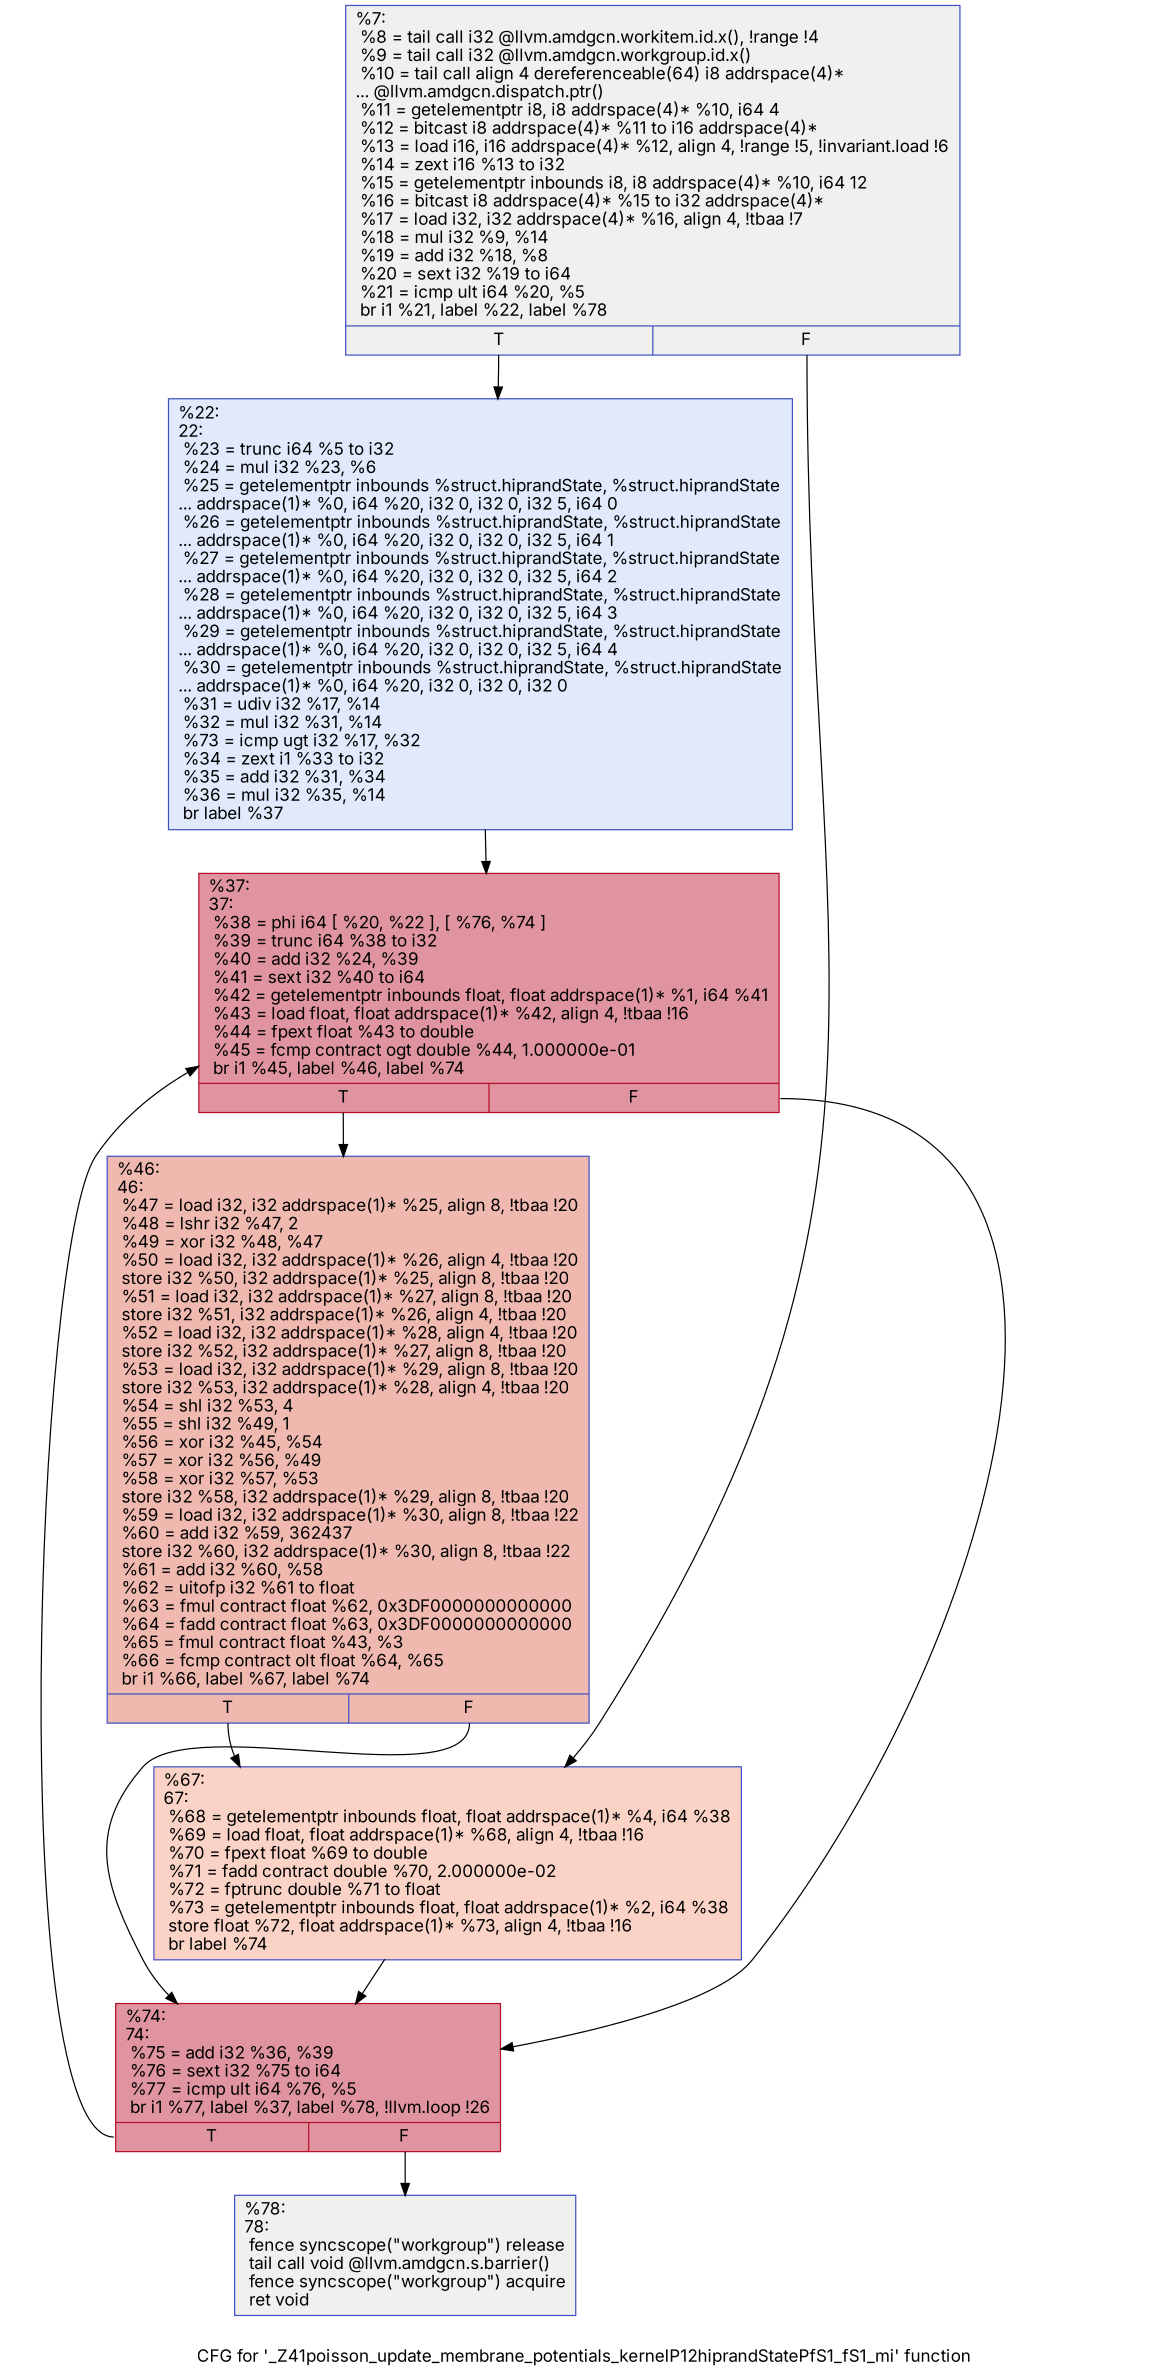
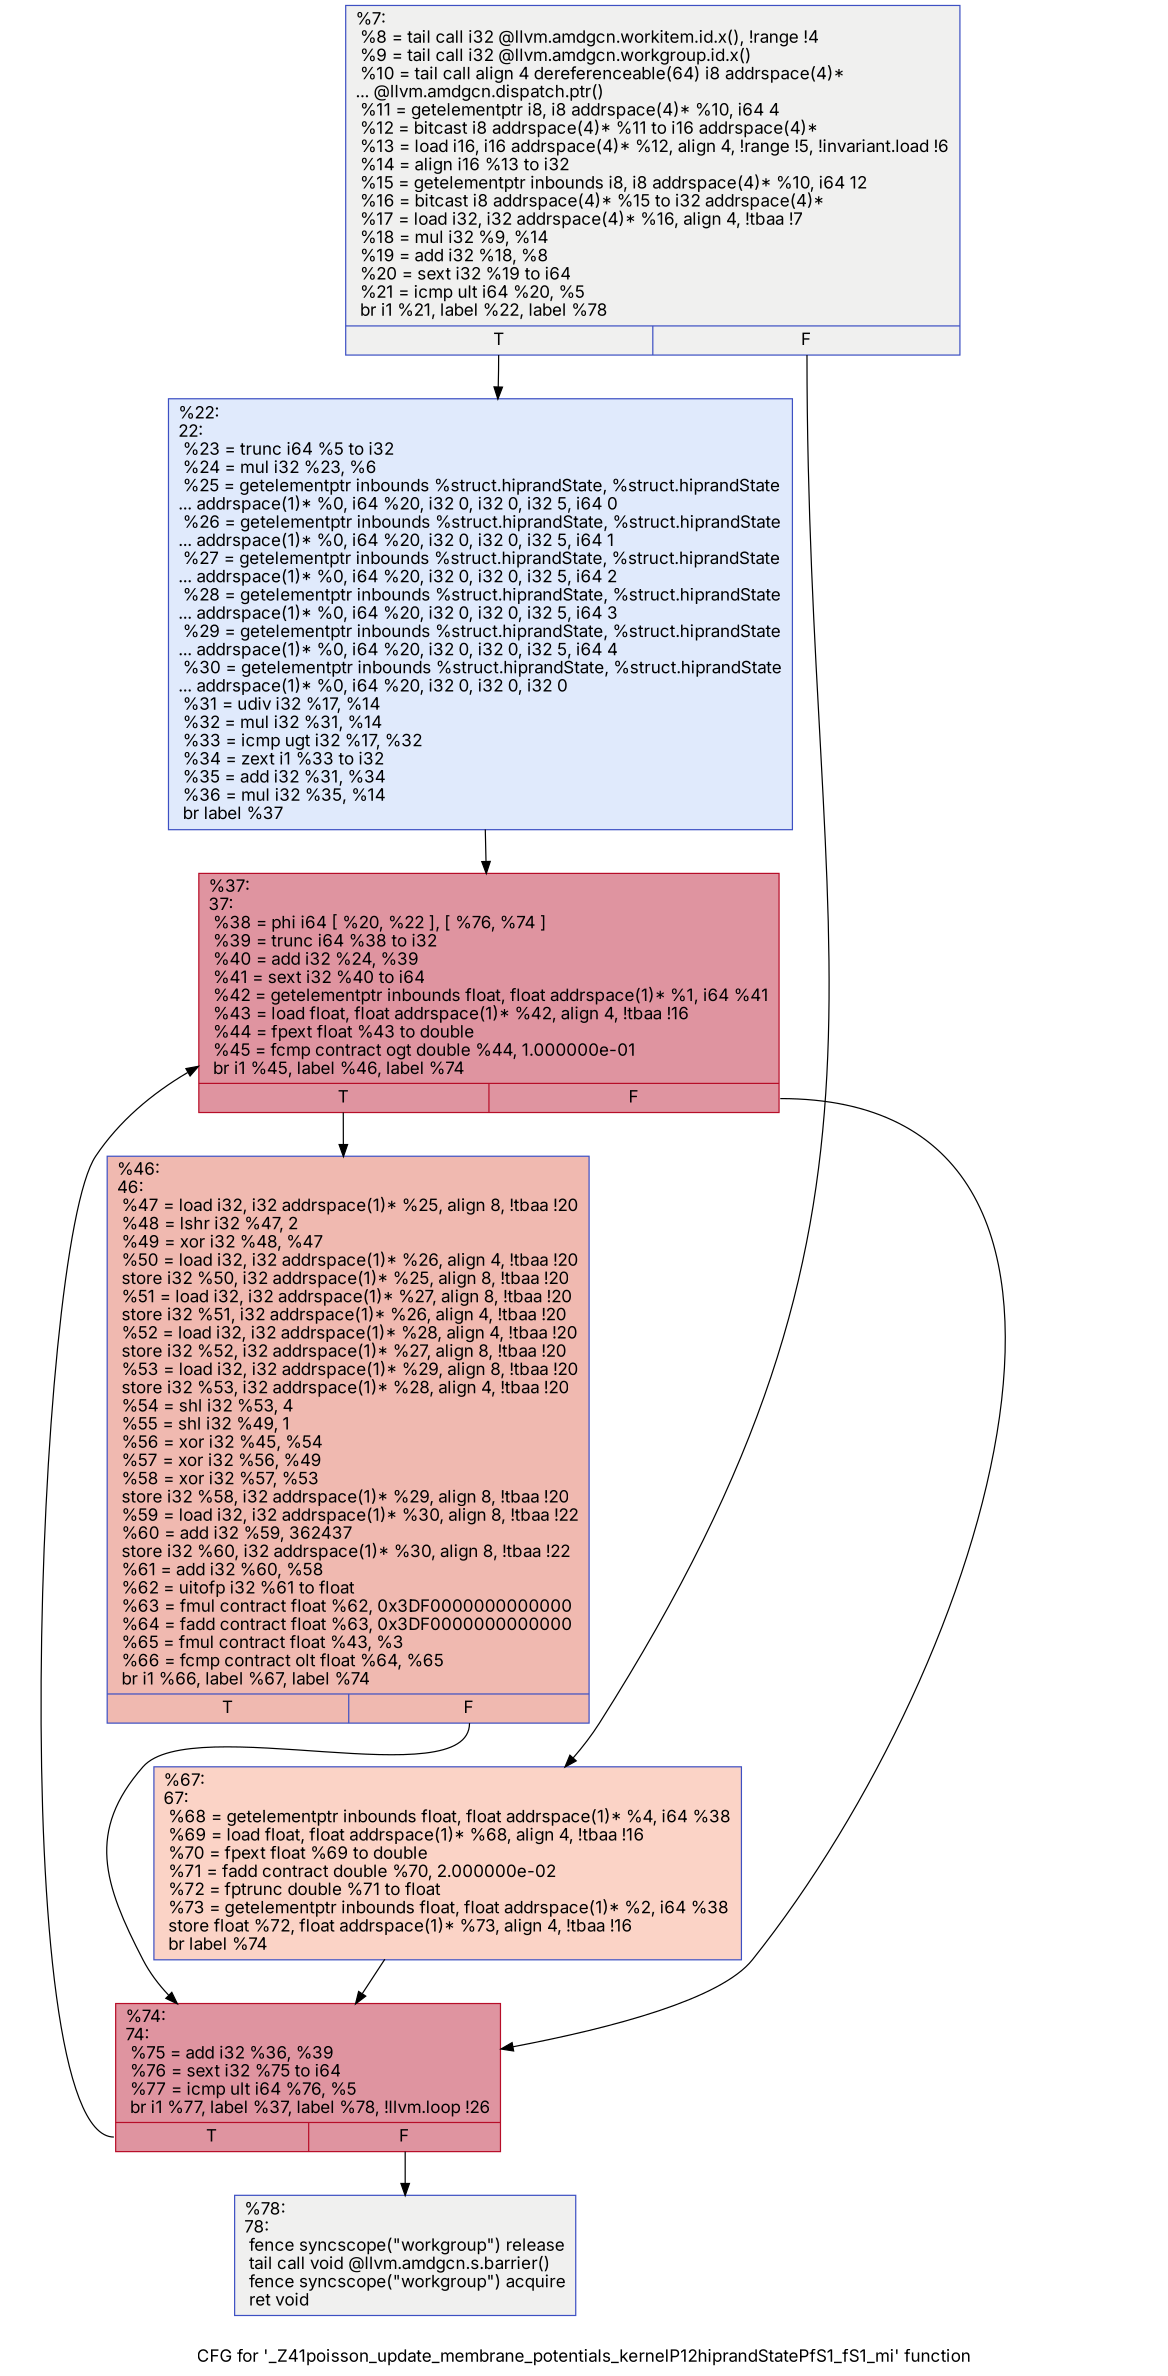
node "%7:": text "%14 = zext i16 %13 to i32" -> "%14 = align i16 %13 to i32"
node "%22:": text "%73 = icmp ugt i32 %17, %32" -> "%33 = icmp ugt i32 %17, %32"
edge "%46:" -> "%67:": removed
